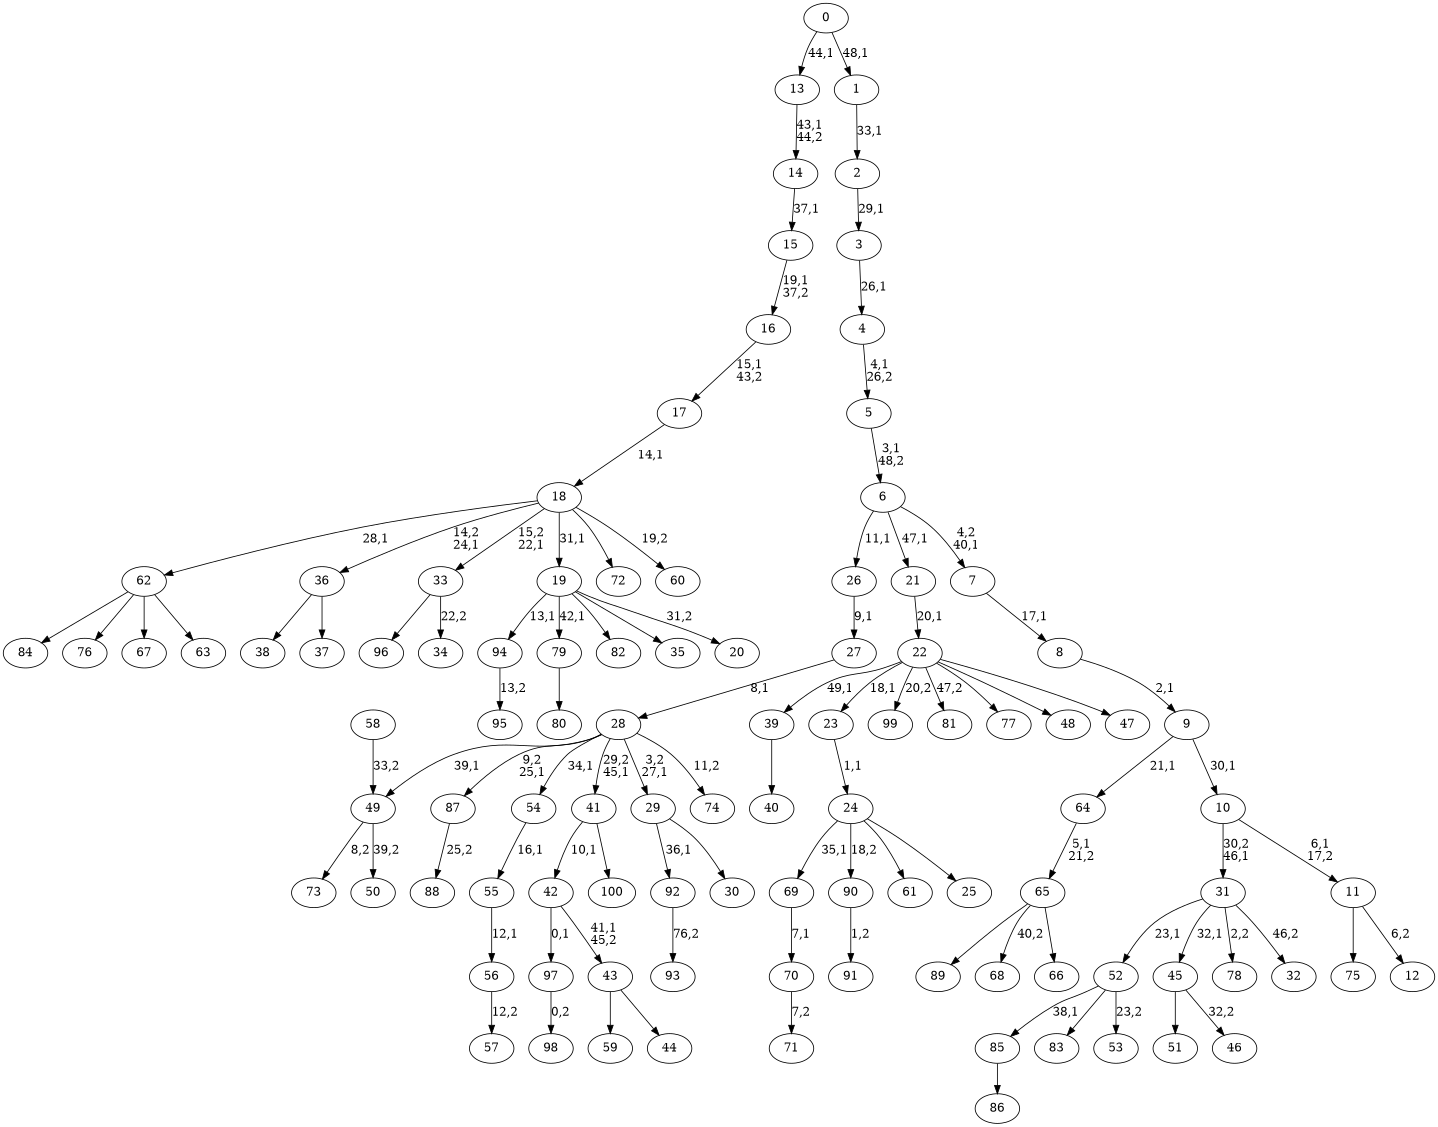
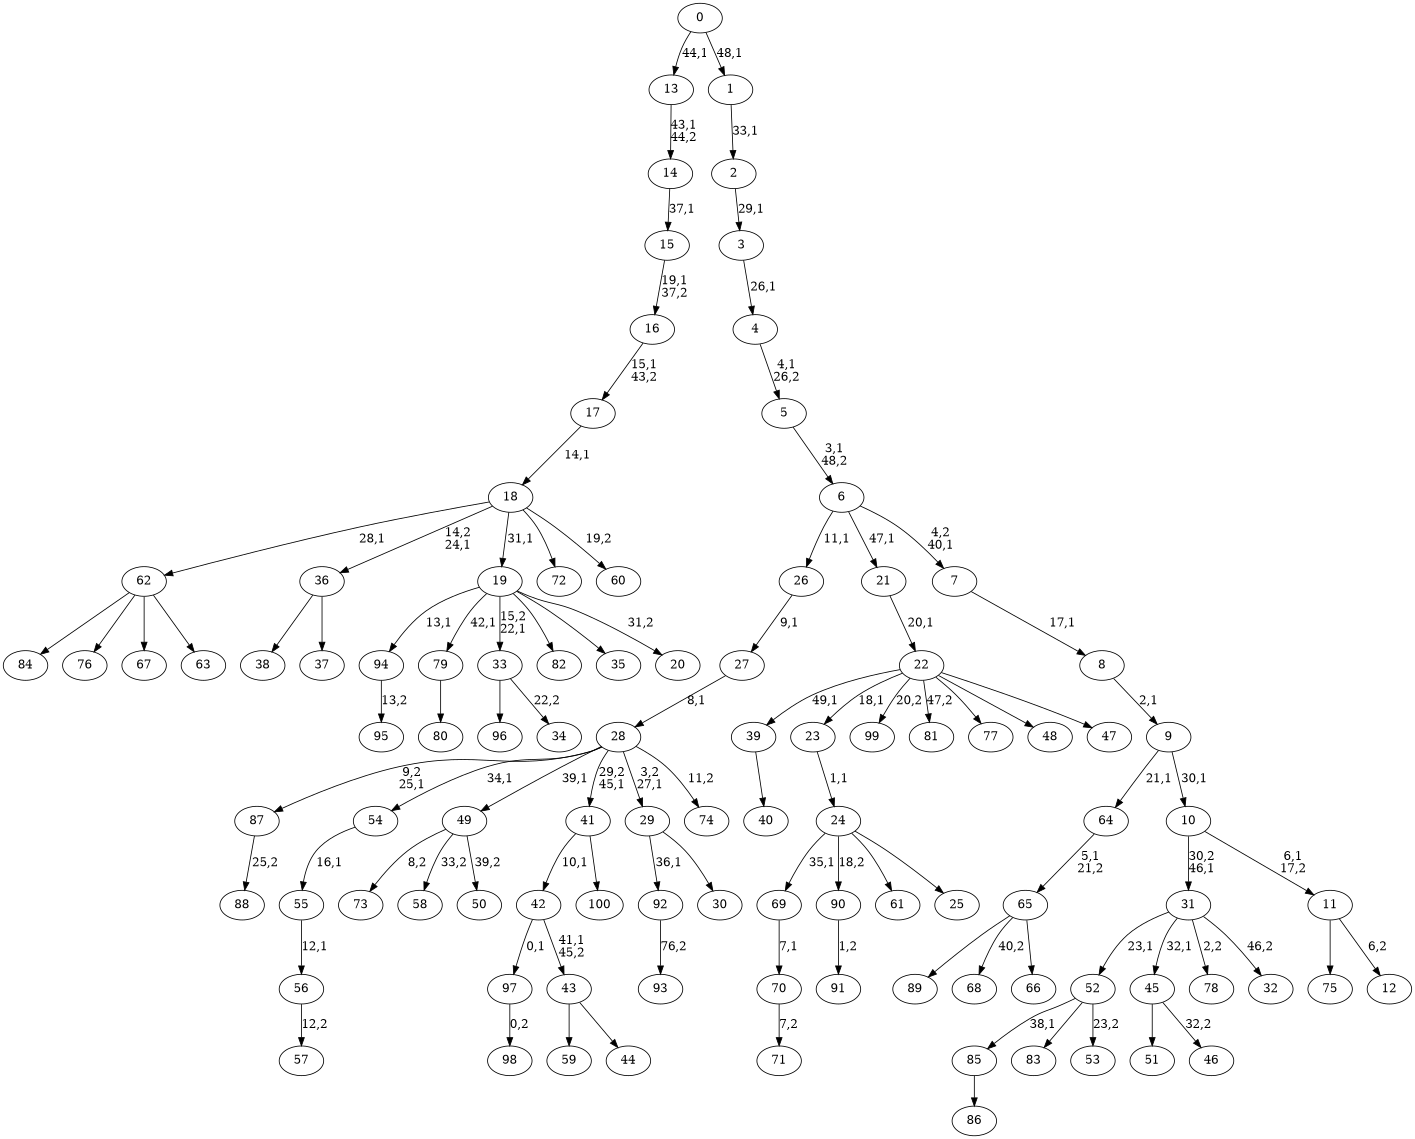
edge "18" -> "33": now "19" -> "33"
edge "58" -> "49": reversed
